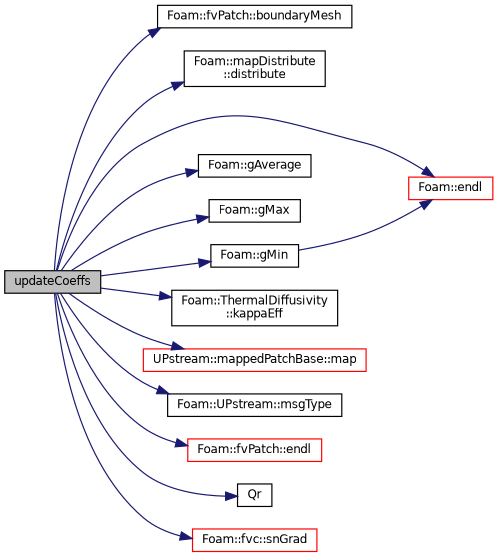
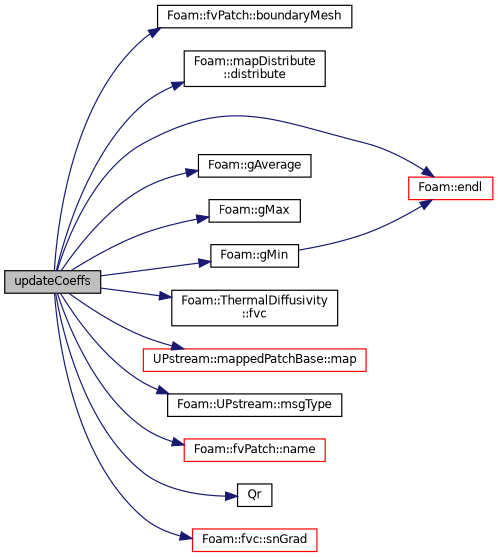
node "Foam::ThermalDiffusivity ::kappaEff": label "Foam::ThermalDiffusivity ::kappaEff" -> "Foam::ThermalDiffusivity ::fvc"
node "Foam::fvPatch::endl": label "Foam::fvPatch::endl" -> "Foam::fvPatch::name"
